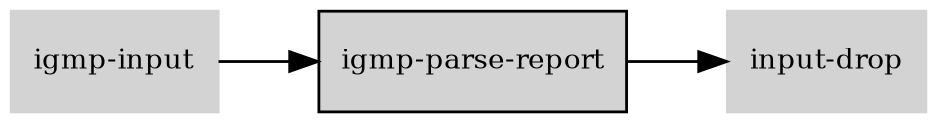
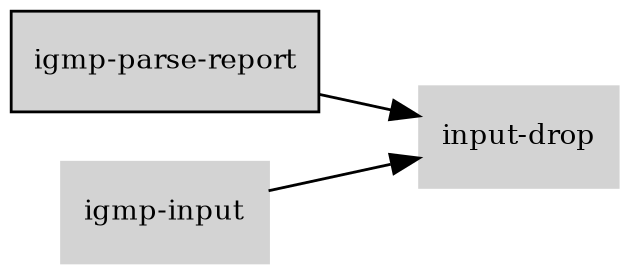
edge "igmp-input" -> "igmp-parse-report": now "igmp-input" -> "input-drop"
